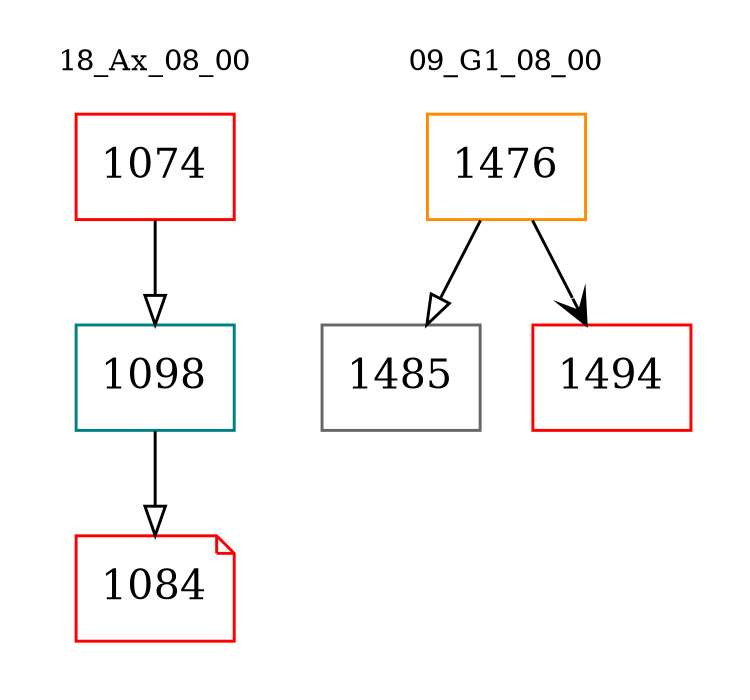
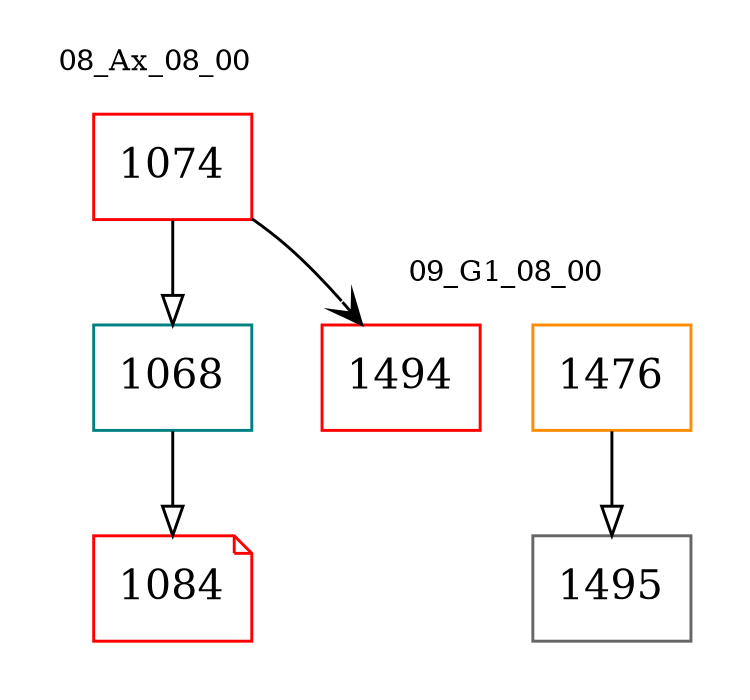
cluster "18_Ax_08_00": label "18_Ax_08_00" -> "08_Ax_08_00"
edge "1476" -> "1494": now "1074" -> "1494"
node "1098": label "1098" -> "1068"
node "1485": label "1485" -> "1495"
